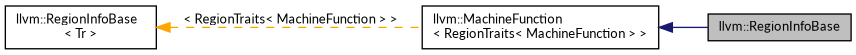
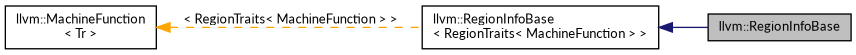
node "llvm::RegionInfoBase < Tr >": label "llvm::RegionInfoBase < Tr >" -> "llvm::MachineFunction < Tr >"
node "llvm::MachineFunction < RegionTraits< MachineFunction > >": label "llvm::MachineFunction < RegionTraits< MachineFunction > >" -> "llvm::RegionInfoBase < RegionTraits< MachineFunction > >"
